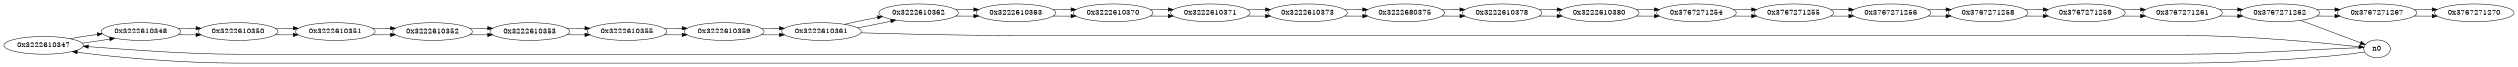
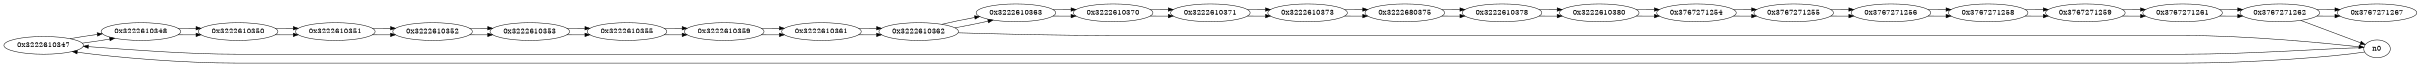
node "0x3767271270": removed
edge "0x3222610361" -> "n0": now "0x3222610362" -> "n0"
